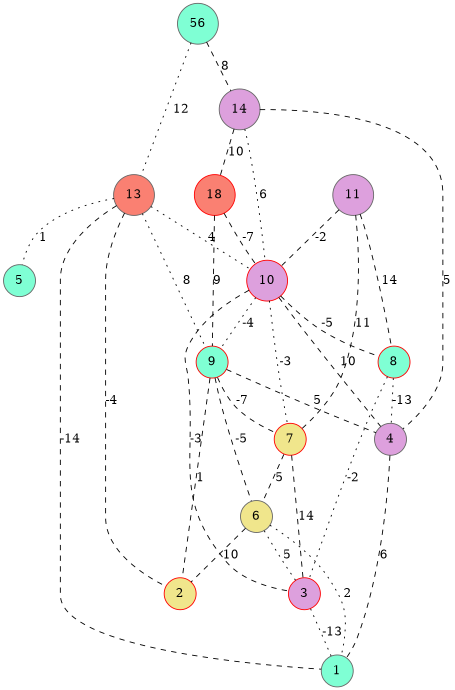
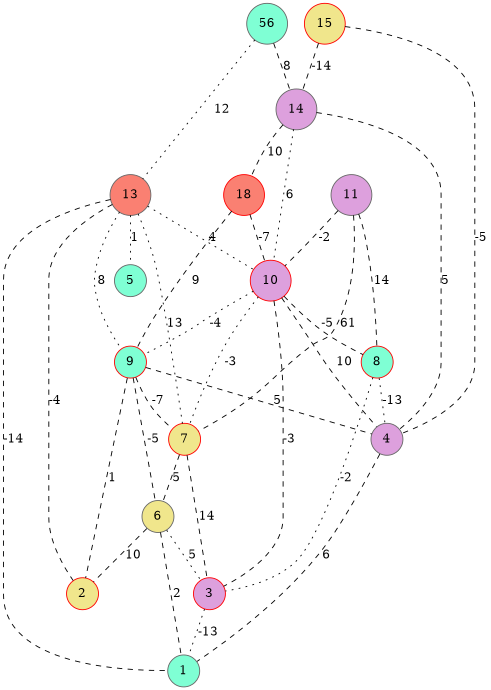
node "15": added
edge "13" -- "7": added, label "13"
edge "11" -- "7": label "11" -> "61"
edge "6" -- "1": style dotted -> dashed
